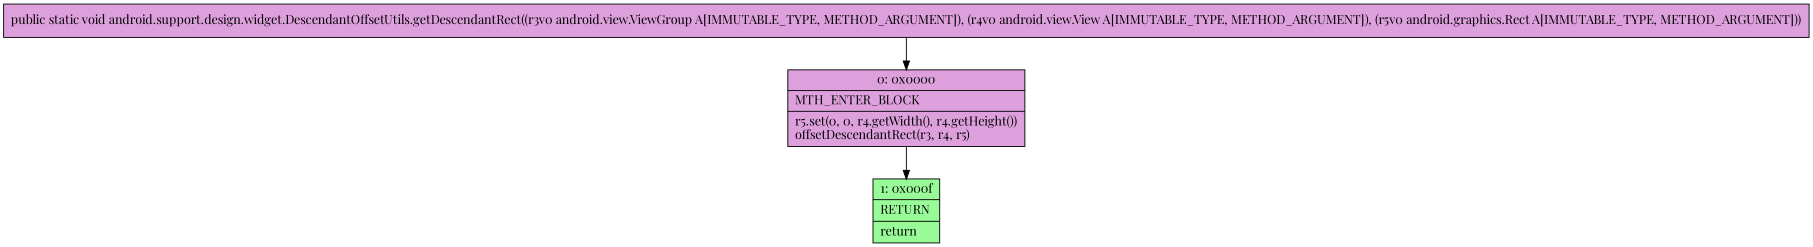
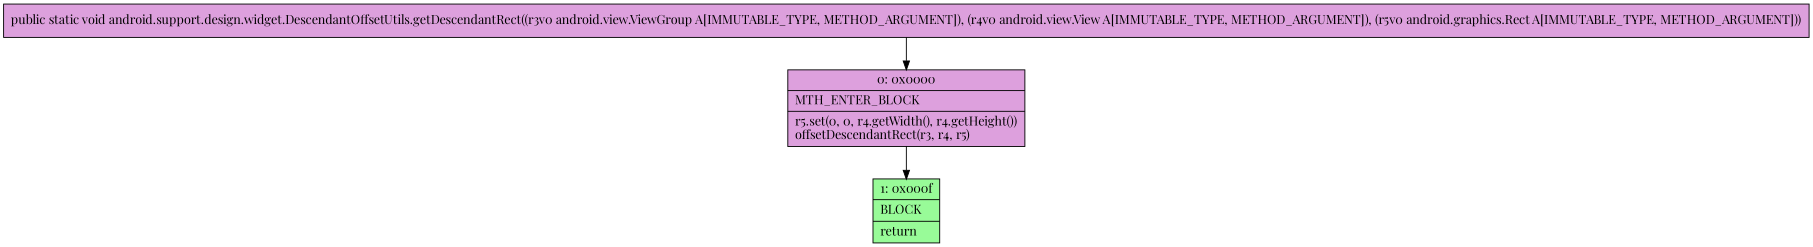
node "1: 0x000f": text "RETURN" -> "BLOCK"
